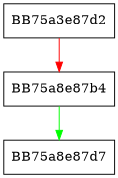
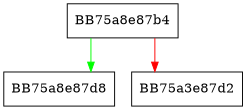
edge "BB75a3e87d2" -> "BB75a8e87b4": reversed
node "BB75a8e87d7": label "BB75a8e87d7" -> "BB75a8e87d8"
